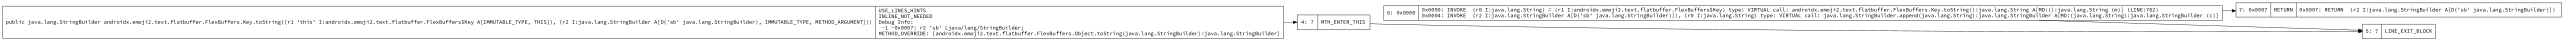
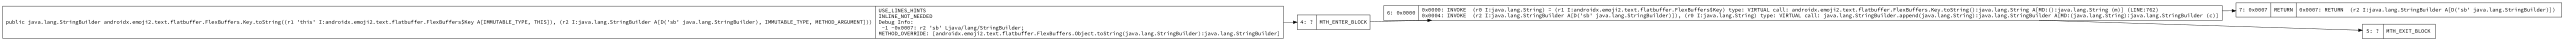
node "4: ?": text "MTH_ENTER_THIS" -> "MTH_ENTER_BLOCK"
edge "4: ?" -> "5: ?": now "4: ?" -> "6: 0x0000"
node "5: ?": text "LINE_EXIT_BLOCK" -> "MTH_EXIT_BLOCK"
